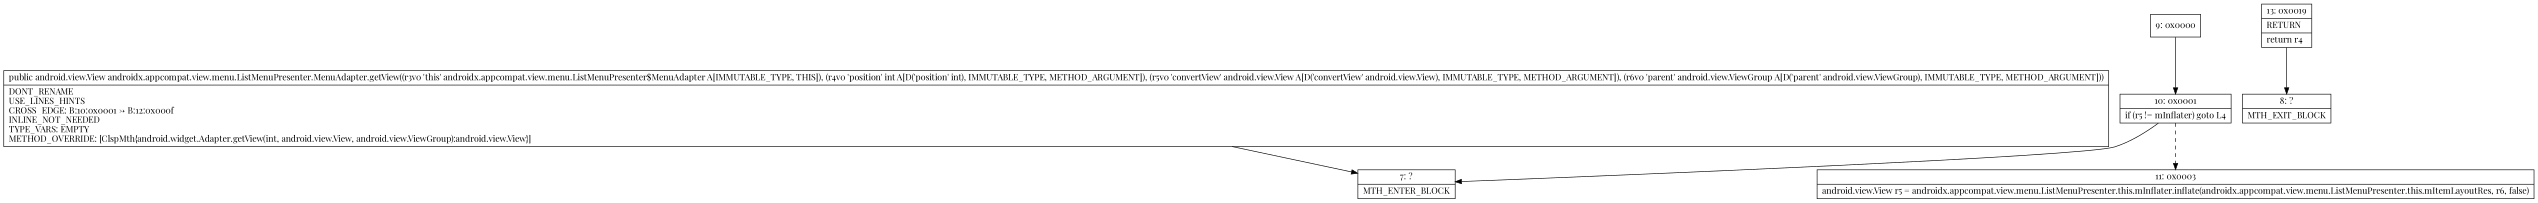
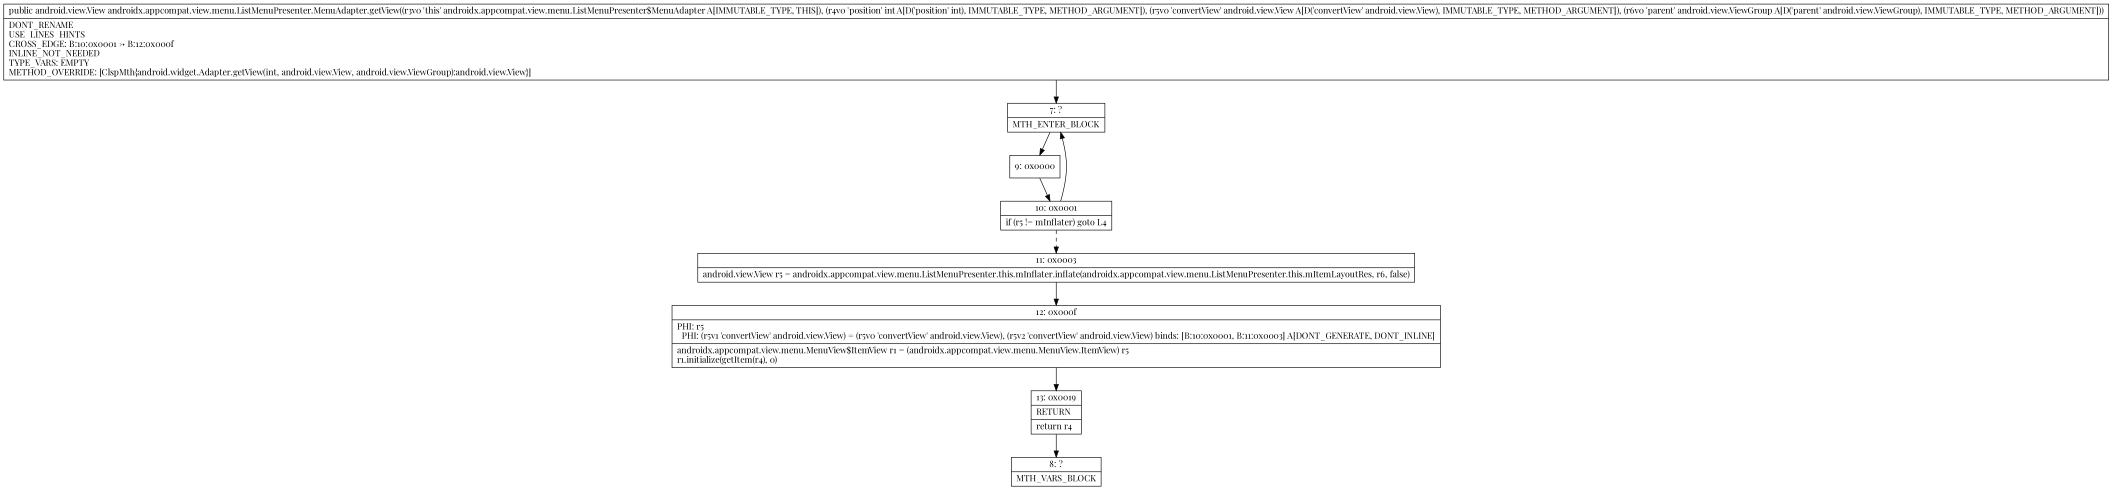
node "8: ?": text "MTH_EXIT_BLOCK" -> "MTH_VARS_BLOCK"
edge "7: ?" -> "9: 0x0000": added
node "12: 0x000f": added
